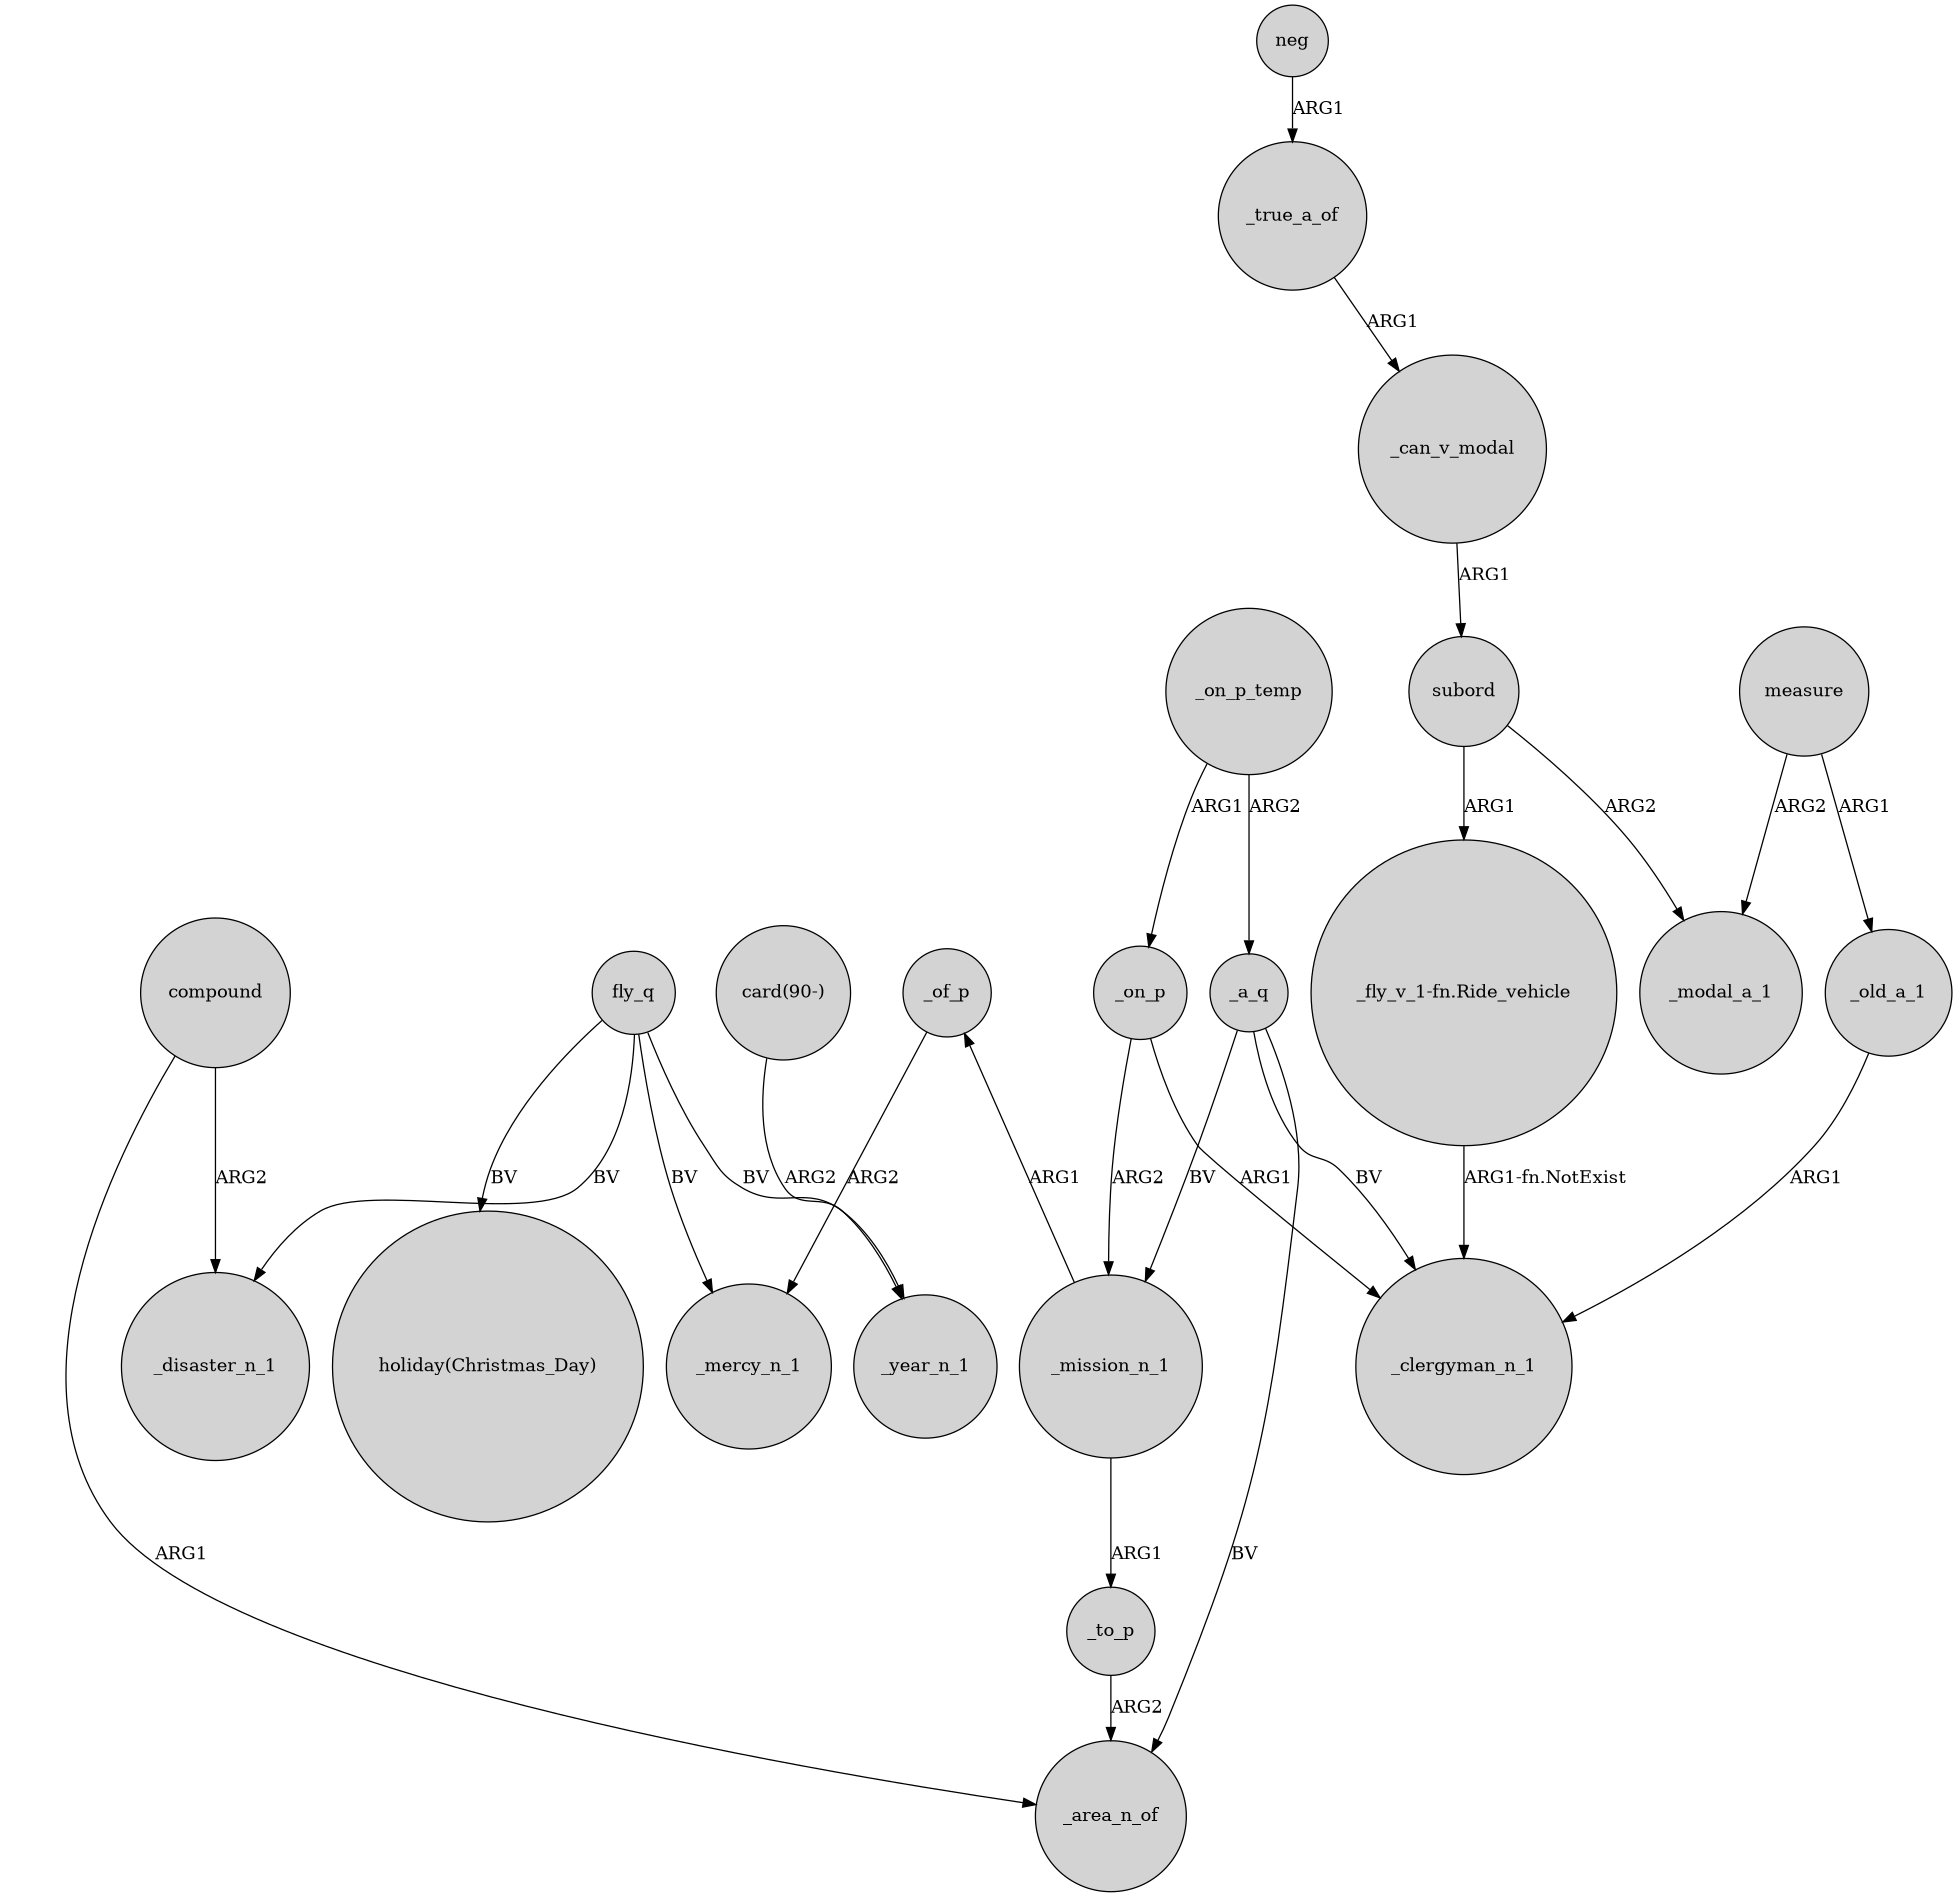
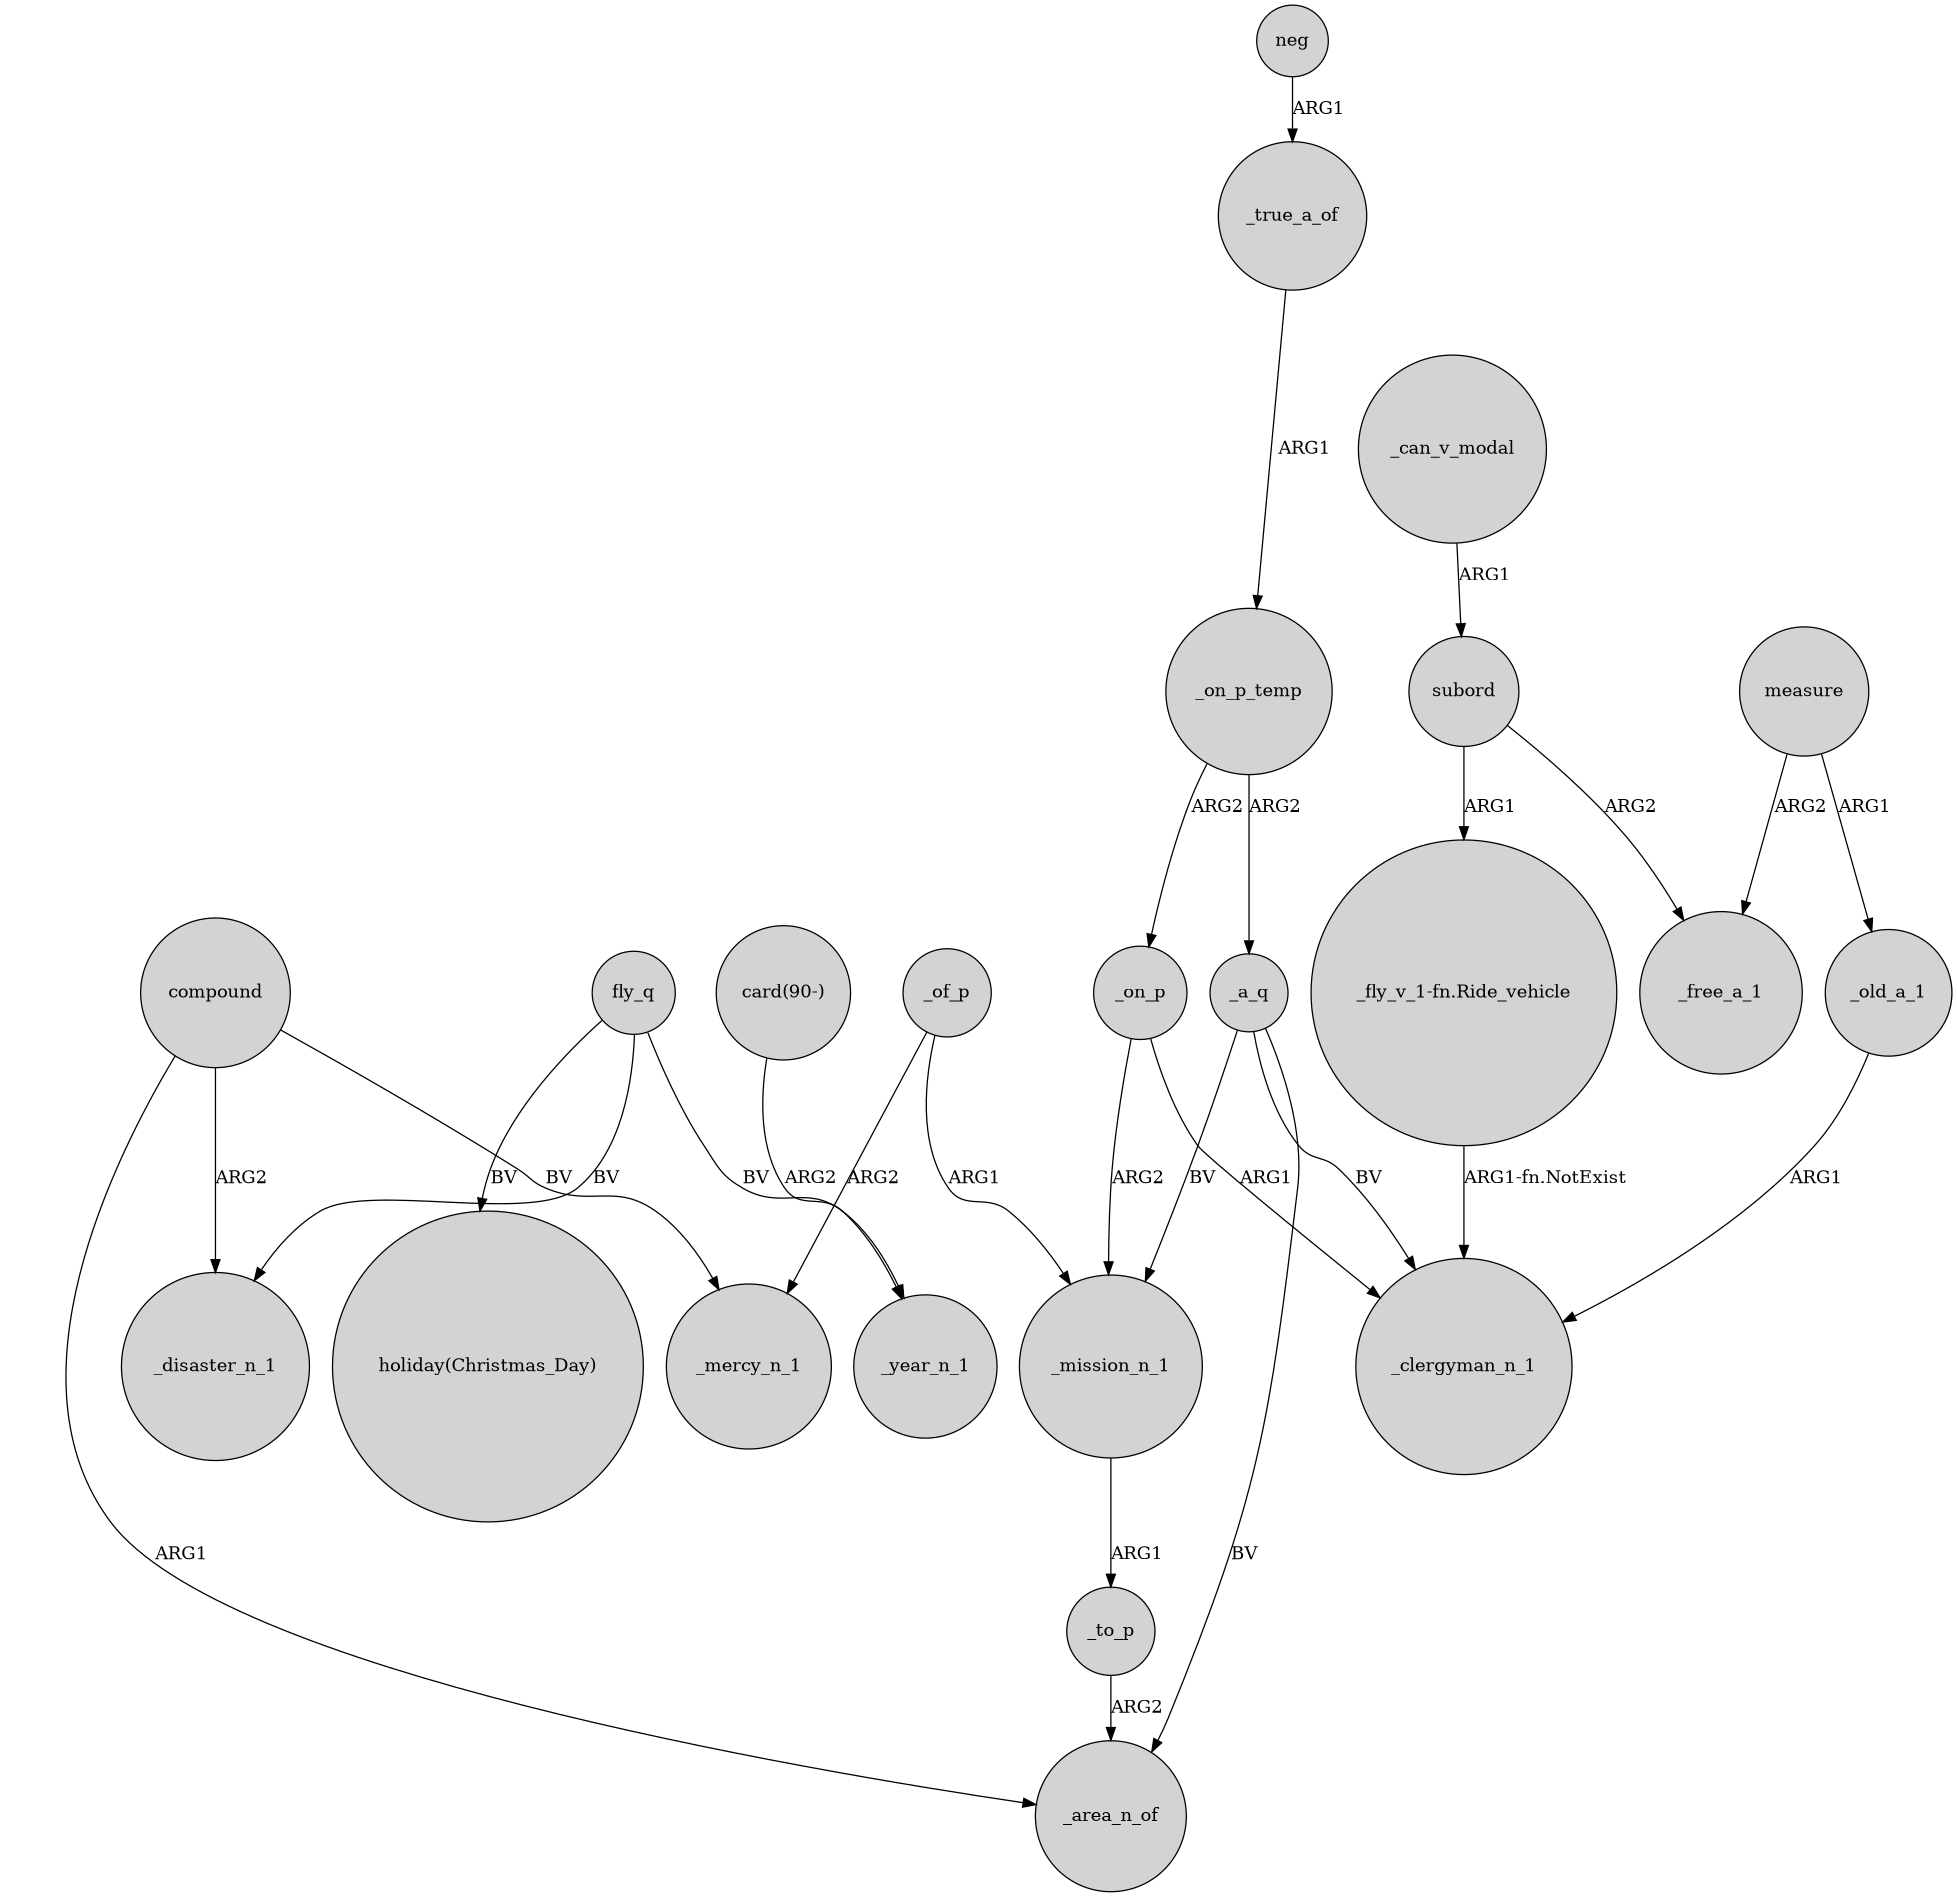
edge "_true_a_of" -> "_can_v_modal": now "_true_a_of" -> "_on_p_temp"
edge "_on_p_temp" -> "_on_p": label "ARG1" -> "ARG2"
node "_modal_a_1": label "_modal_a_1" -> "_free_a_1"
edge "fly_q" -> "_mercy_n_1": now "compound" -> "_mercy_n_1"
edge "_mission_n_1" -> "_of_p": reversed
